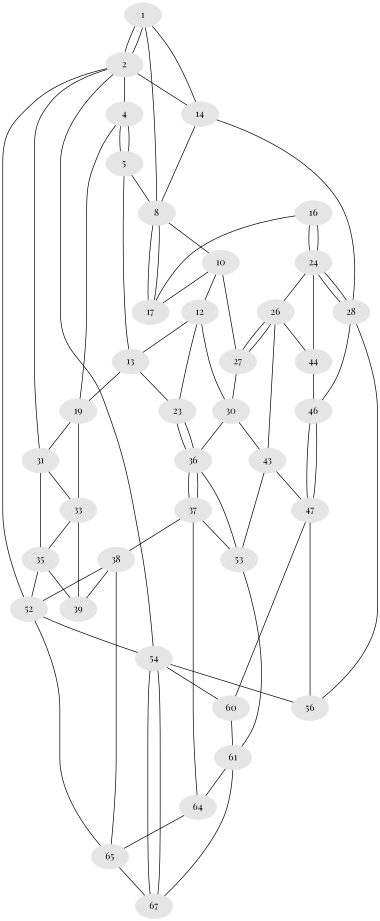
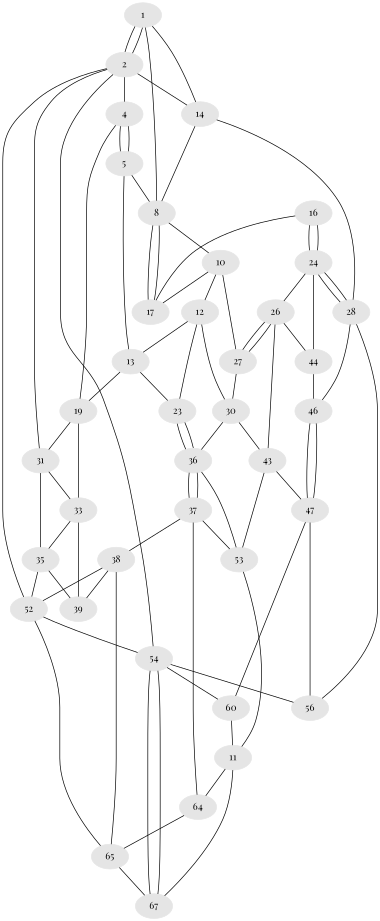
node "61": label "61" -> "11"
